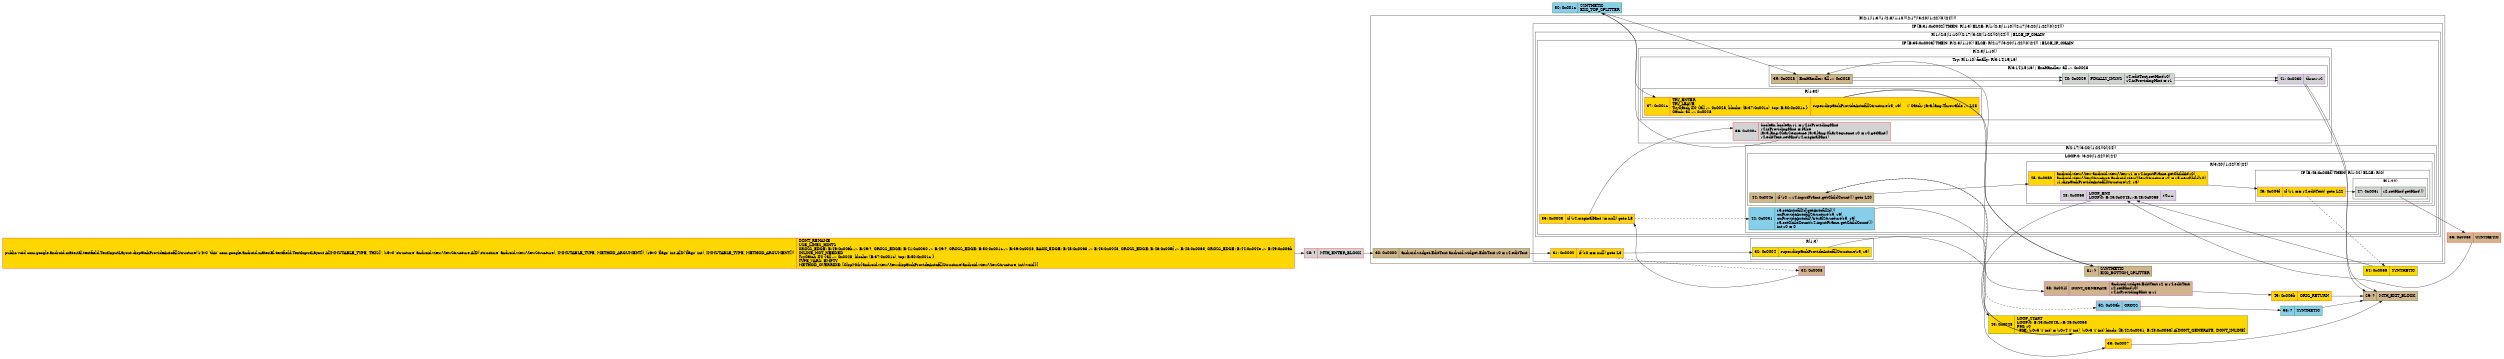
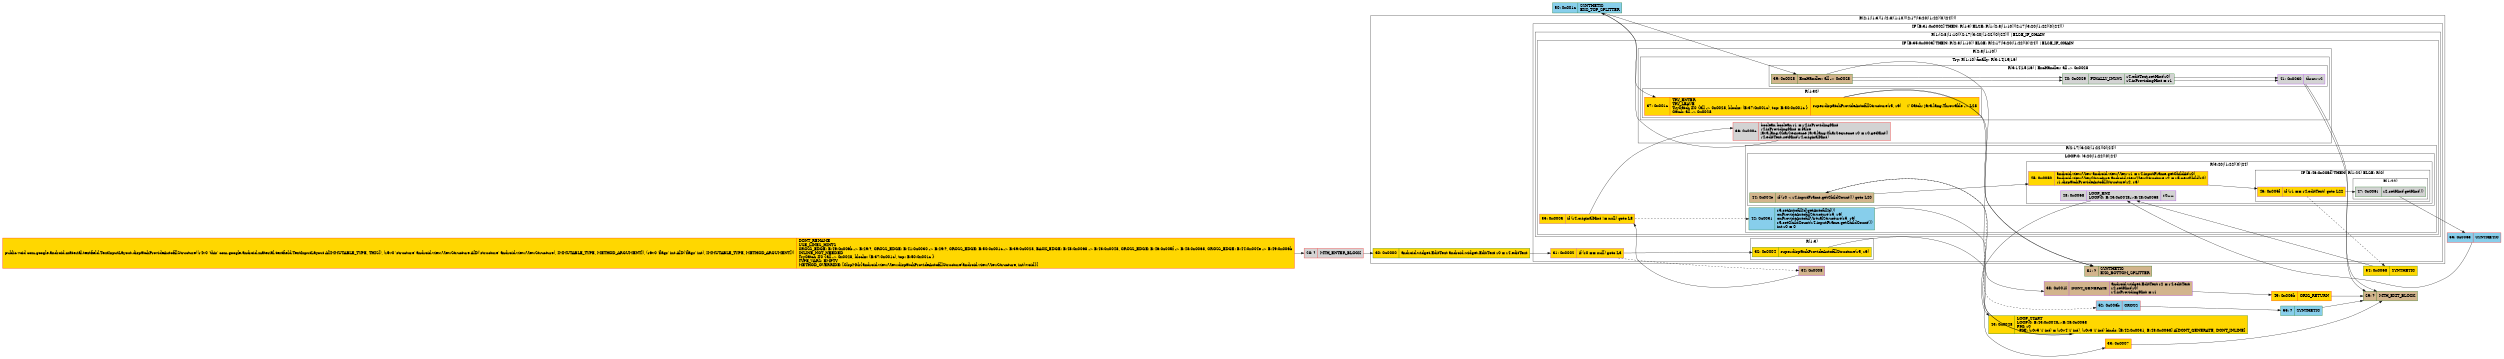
edge "51: ?" -> "39: 0x0028": reversed
node "53: 0x0068": fillcolor tan -> skyblue
node "30: 0x0000": fillcolor tan -> gold
